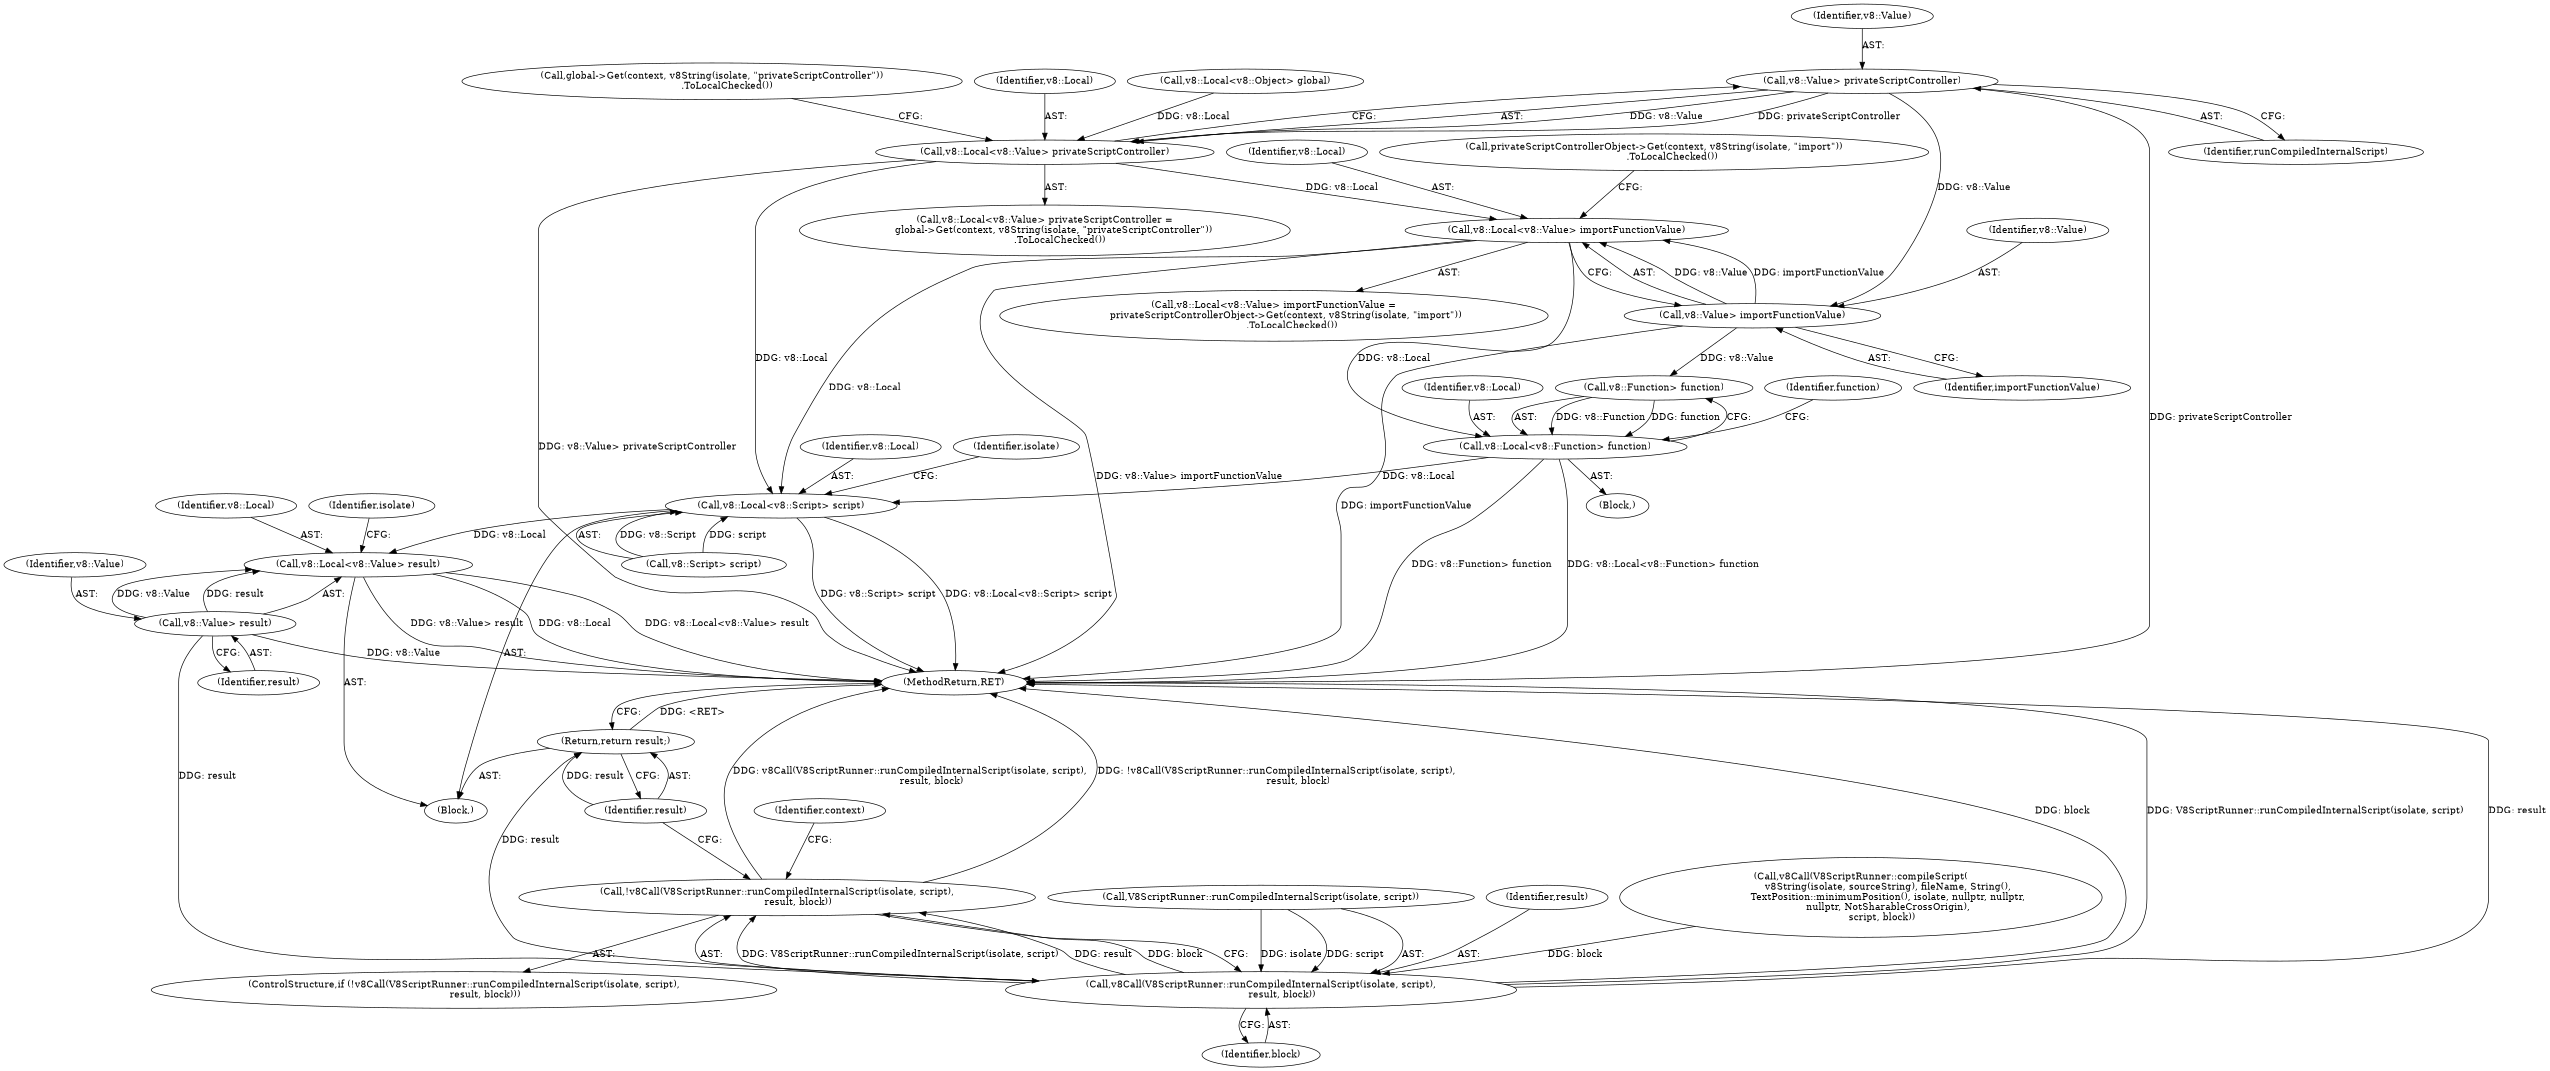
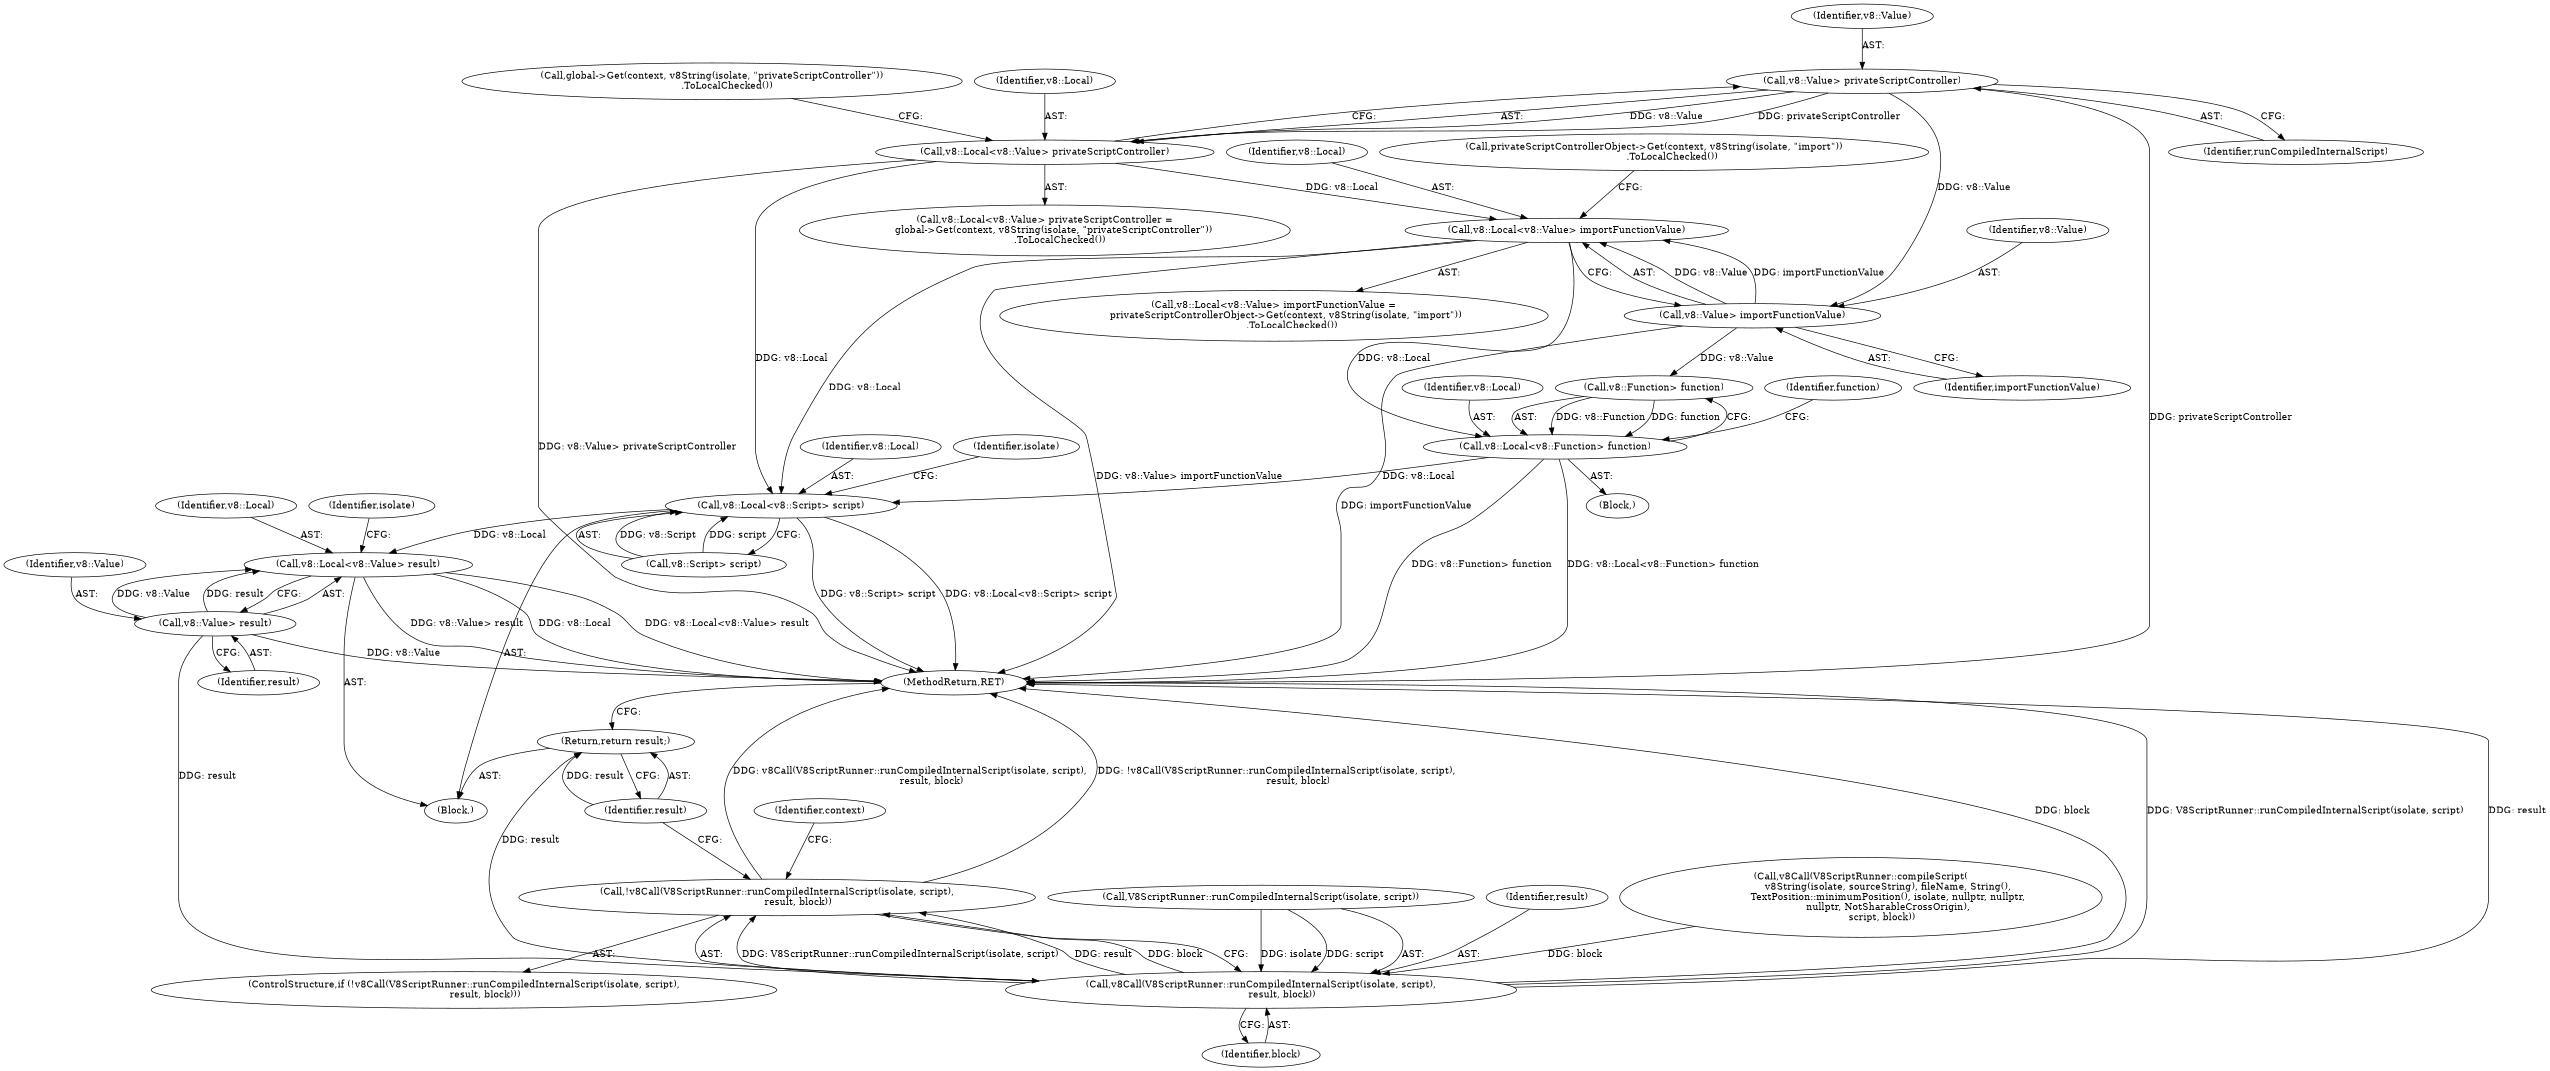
node "(Call,v8::Local<v8::Object> global)": removed
edge "(Call,v8::Local<v8::Script> script)" -> "(Call,v8::Script> script)": added, label "CFG:"
edge "(Call,v8::Local<v8::Value> result)" -> "(Call,v8::Value> result)": added, label "CFG:"
edge "(Return,return result;)" -> "(MethodReturn,RET)": removed, label "DDG: <RET>"
